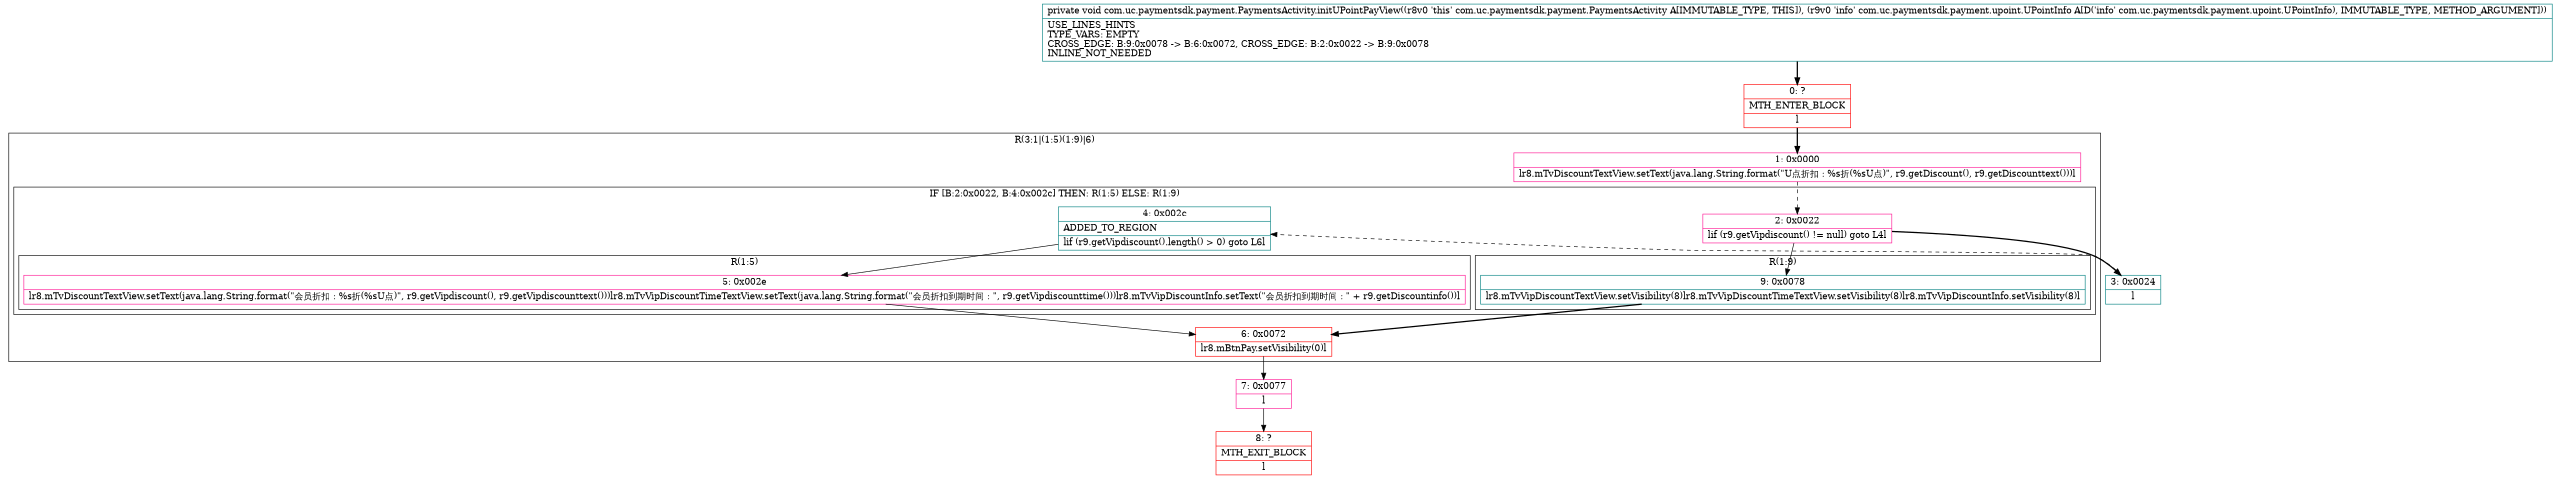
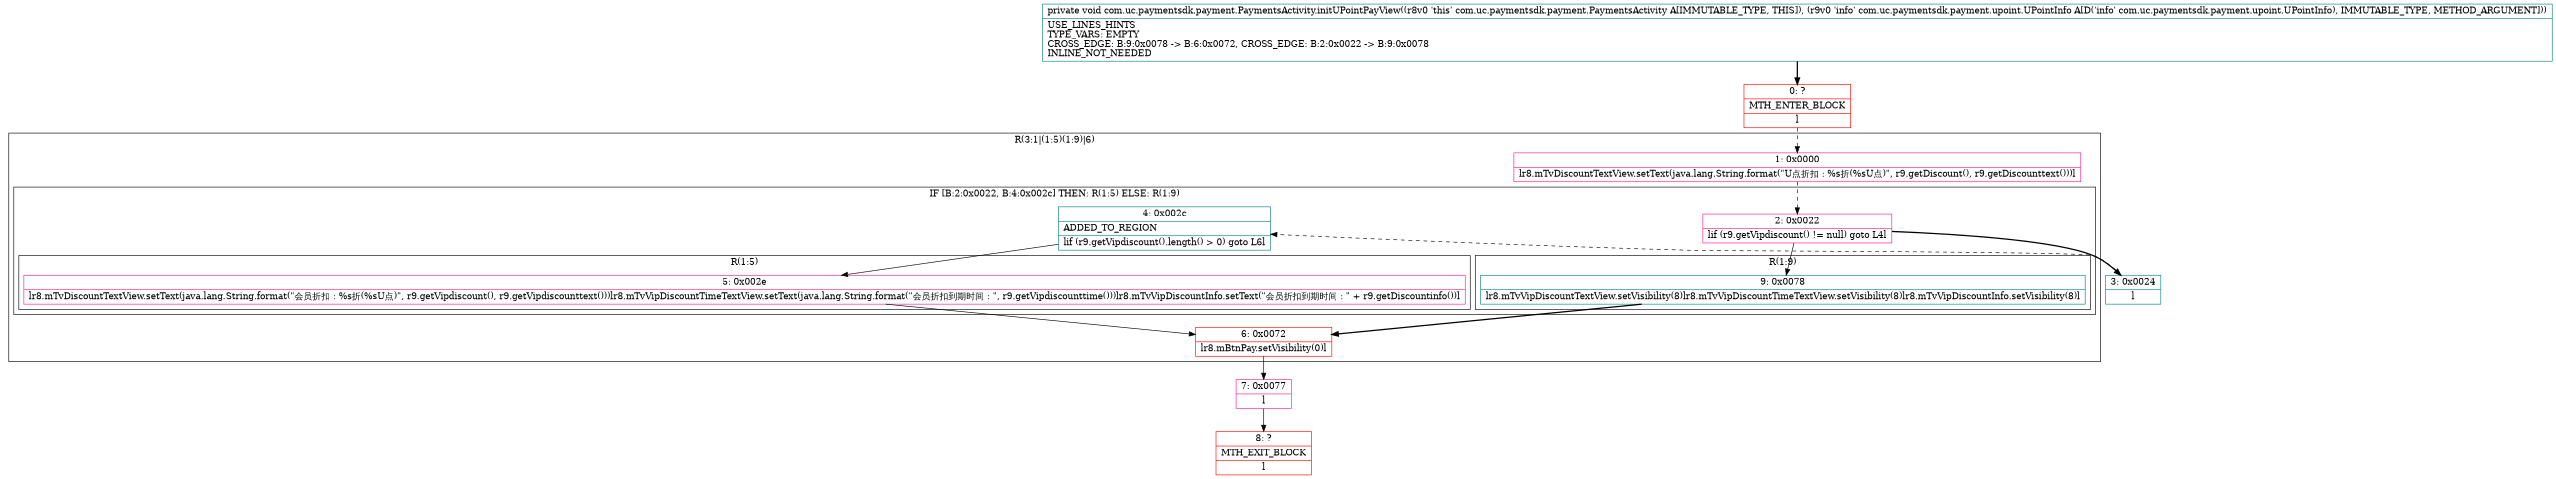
edge "0: ?" -> "1: 0x0000": style bold -> dashed
